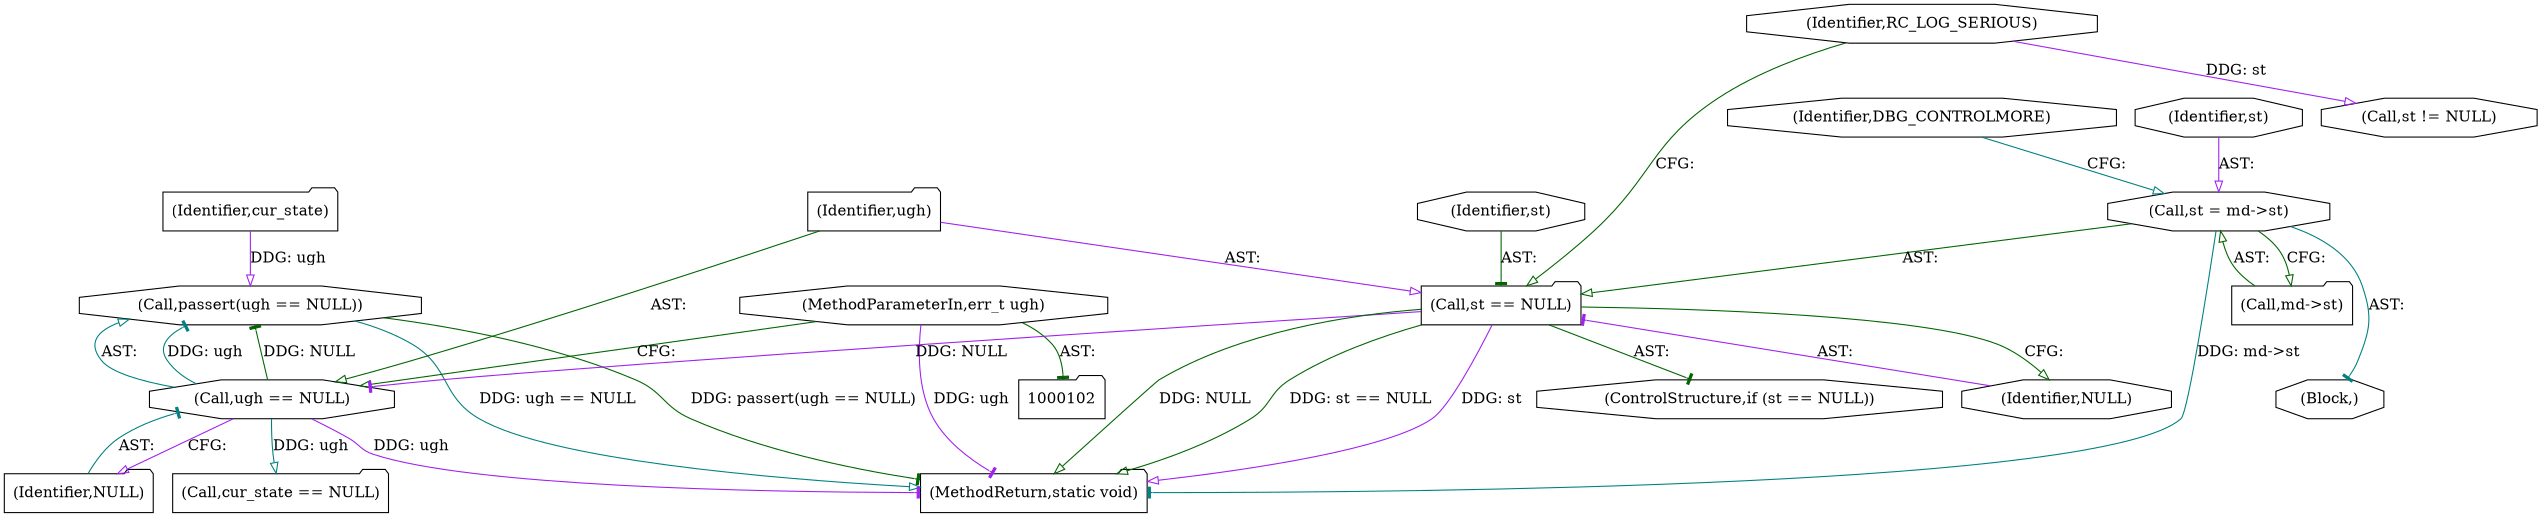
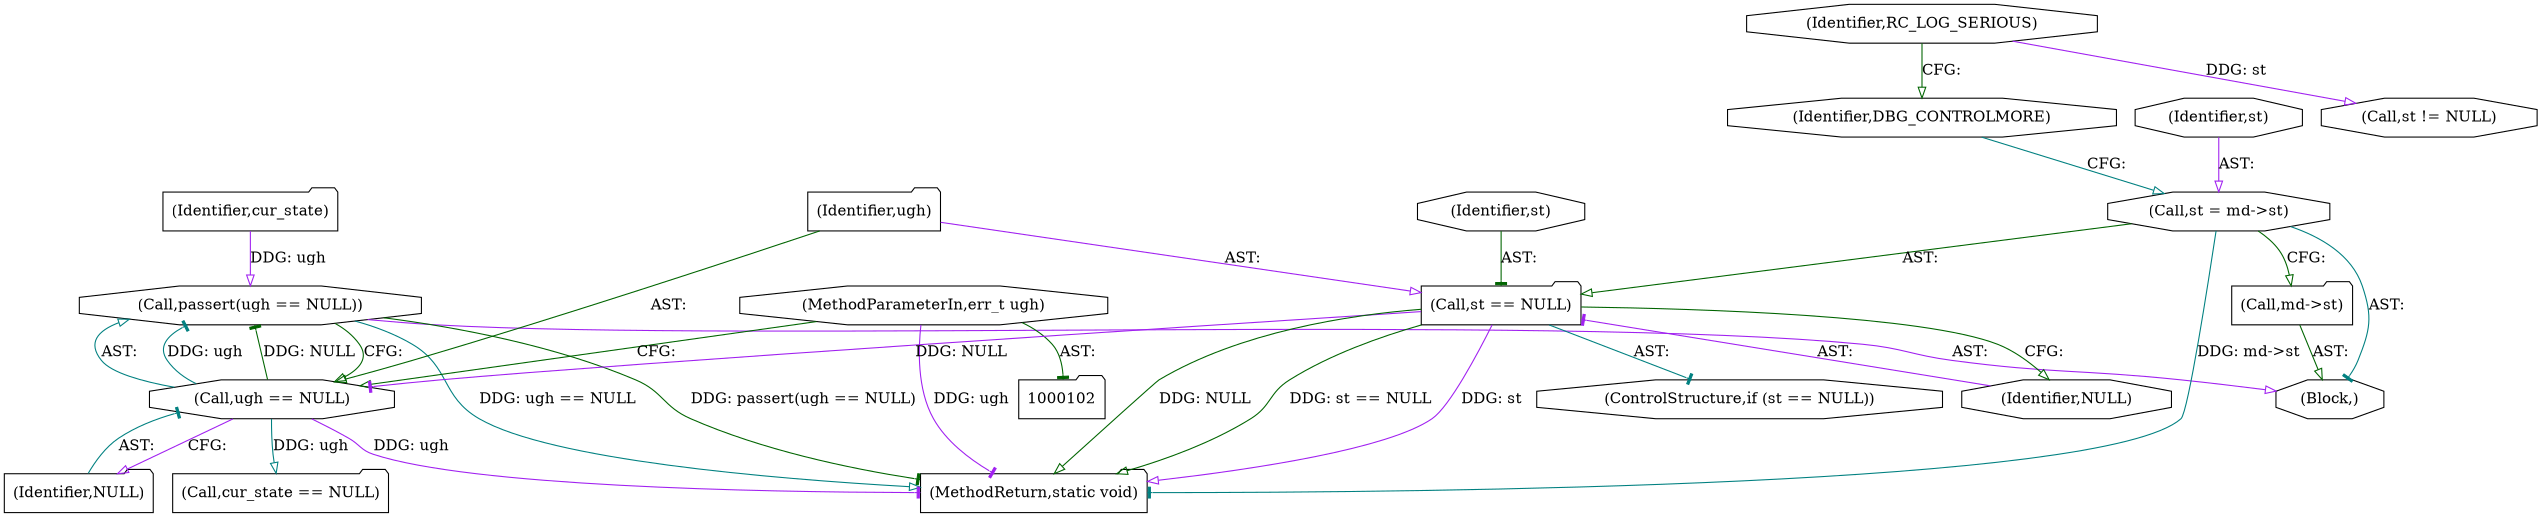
edge "(Identifier,RC_LOG_SERIOUS)" -> "(Call,st == NULL)": now "(Identifier,RC_LOG_SERIOUS)" -> "(Identifier,DBG_CONTROLMORE)"
edge "(Call,md->st)" -> "(Call,st = md->st)": now "(Call,md->st)" -> "(Block,)"
edge "(Call,passert(ugh == NULL))" -> "(Block,)": added, label "AST:"
edge "(Call,passert(ugh == NULL))" -> "(Call,ugh == NULL)": added, label "CFG:"
edge "(Call,st == NULL)" -> "(ControlStructure,if (st == NULL))": color darkgreen -> teal
